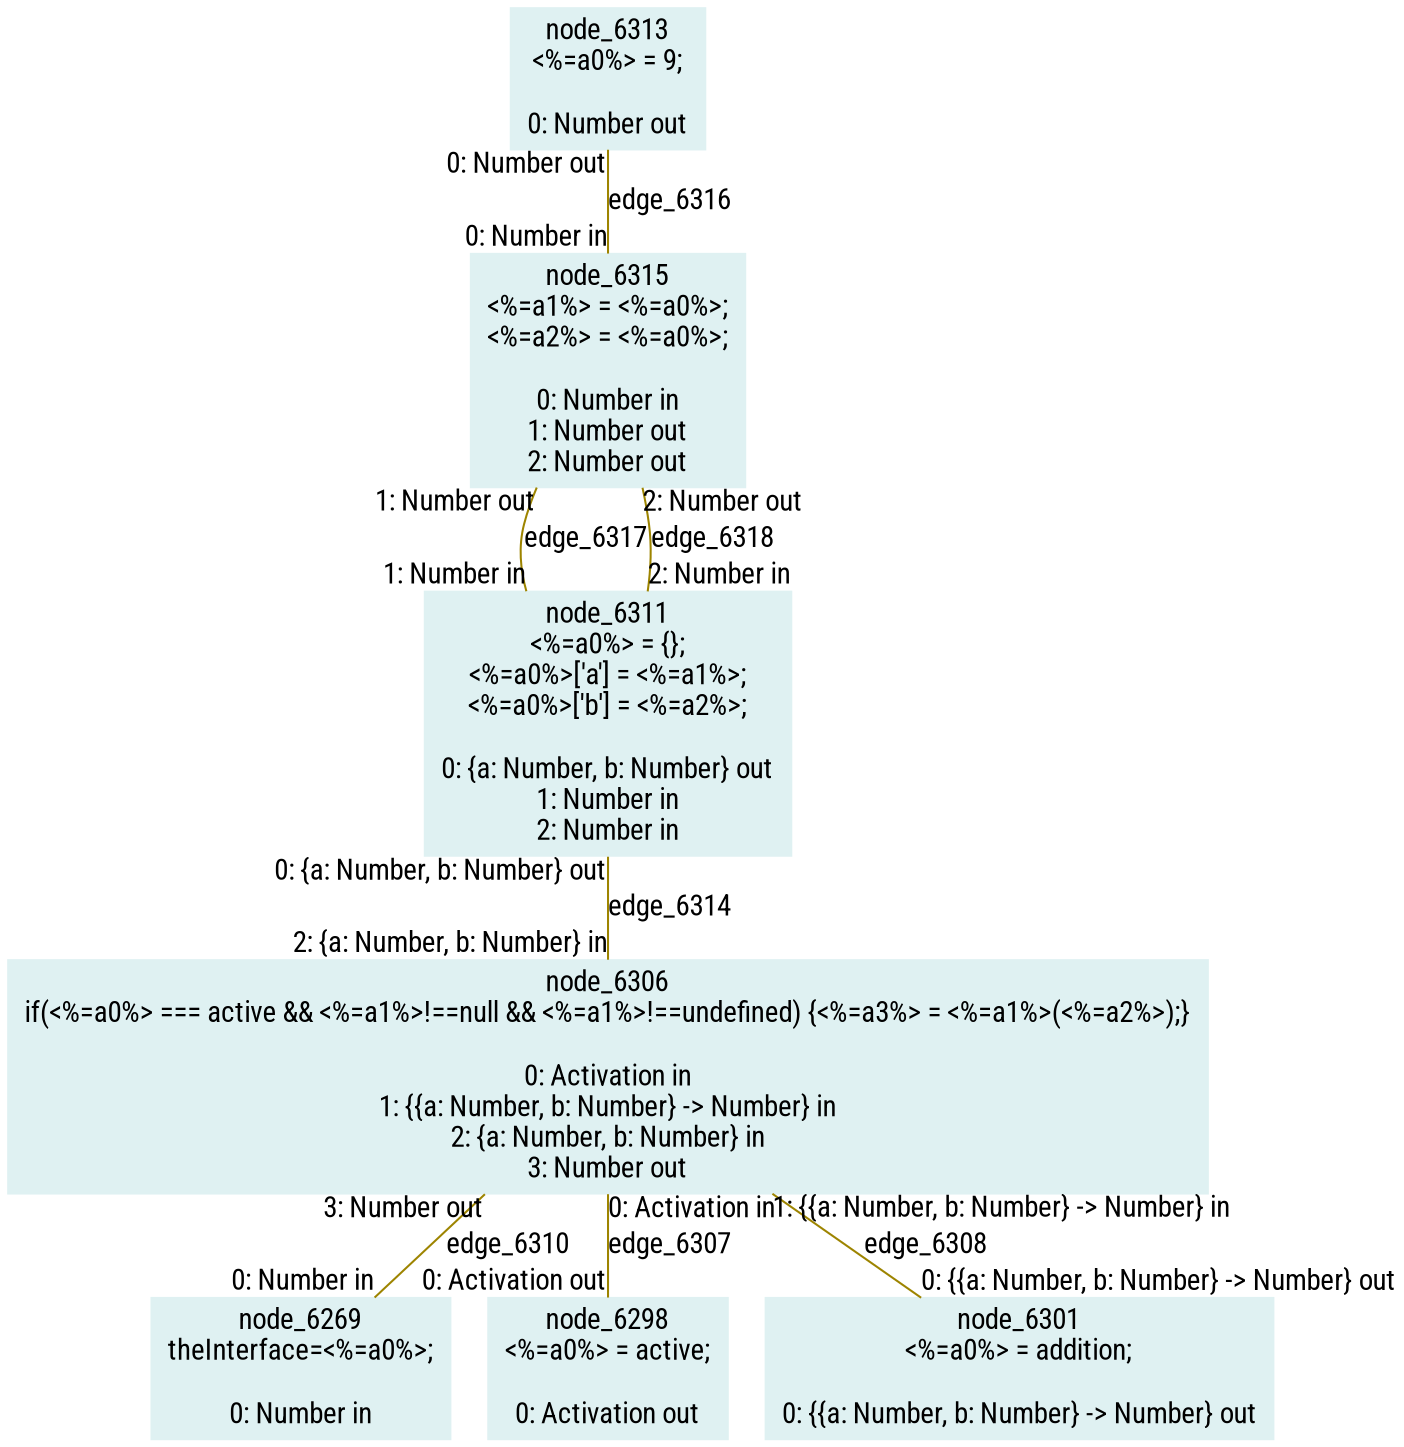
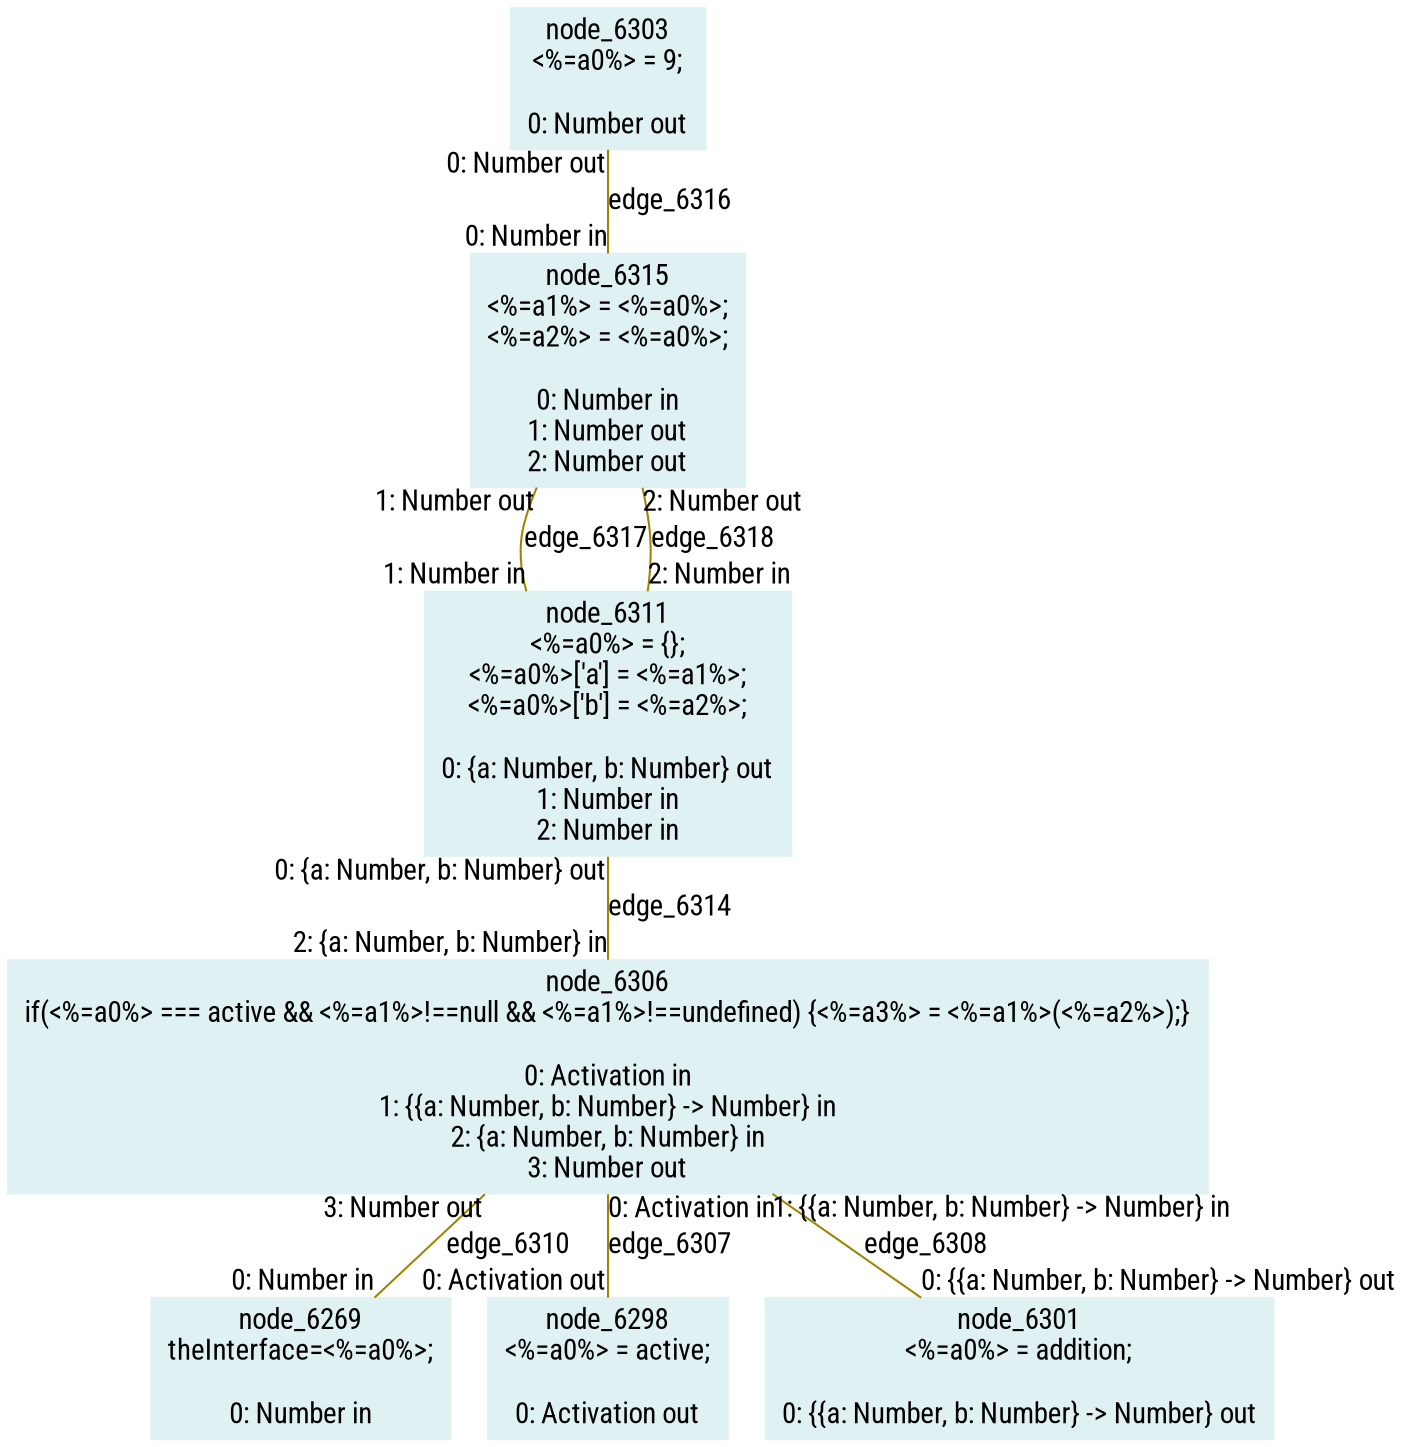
node "node_6313 <%=a0%> = 9; 0: Number out": label "node_6313 <%=a0%> = 9; 0: Number out" -> "node_6303 <%=a0%> = 9; 0: Number out"
